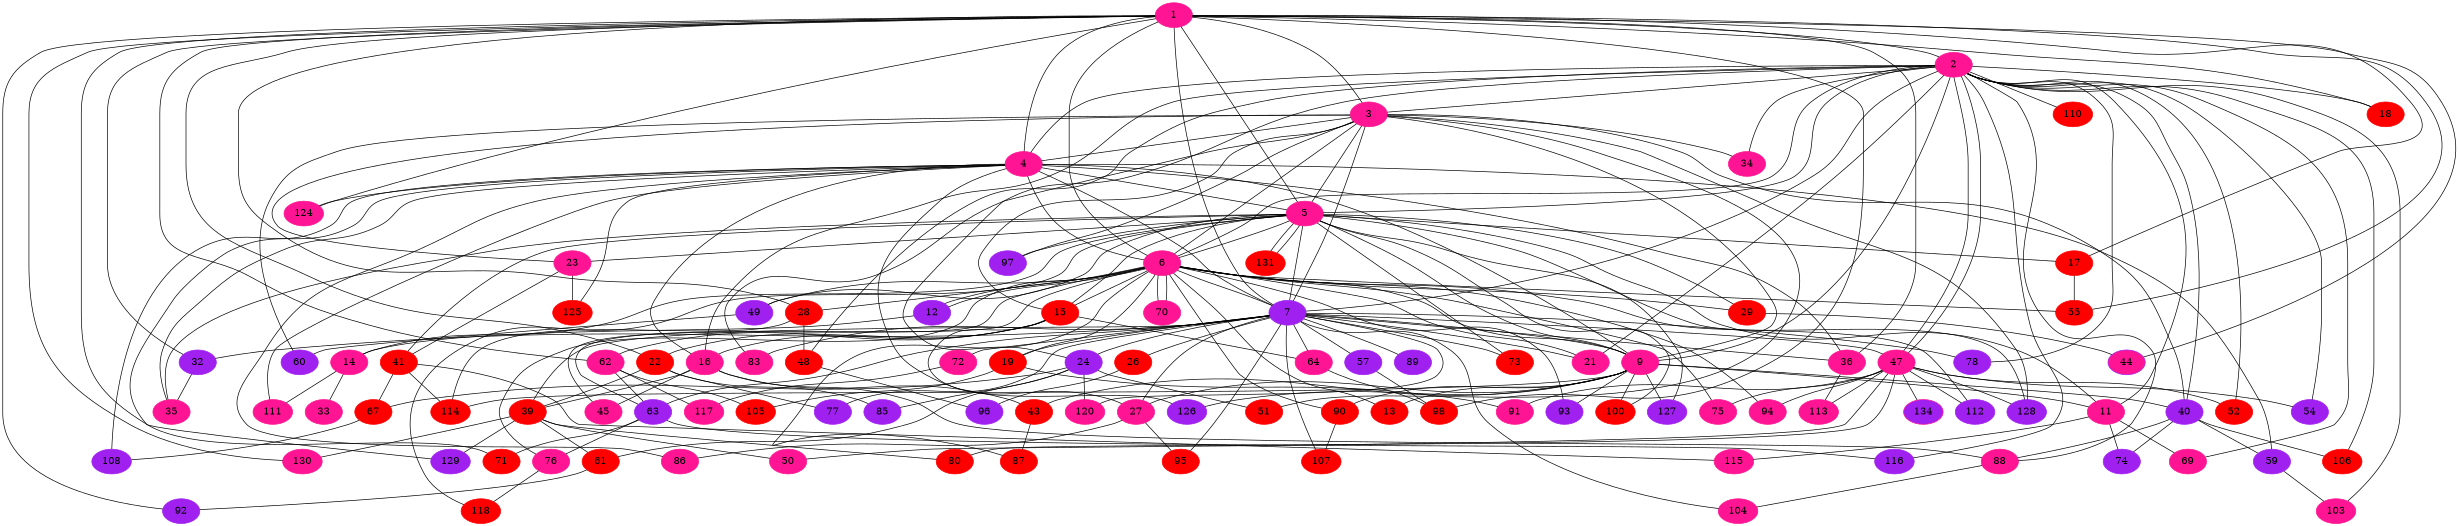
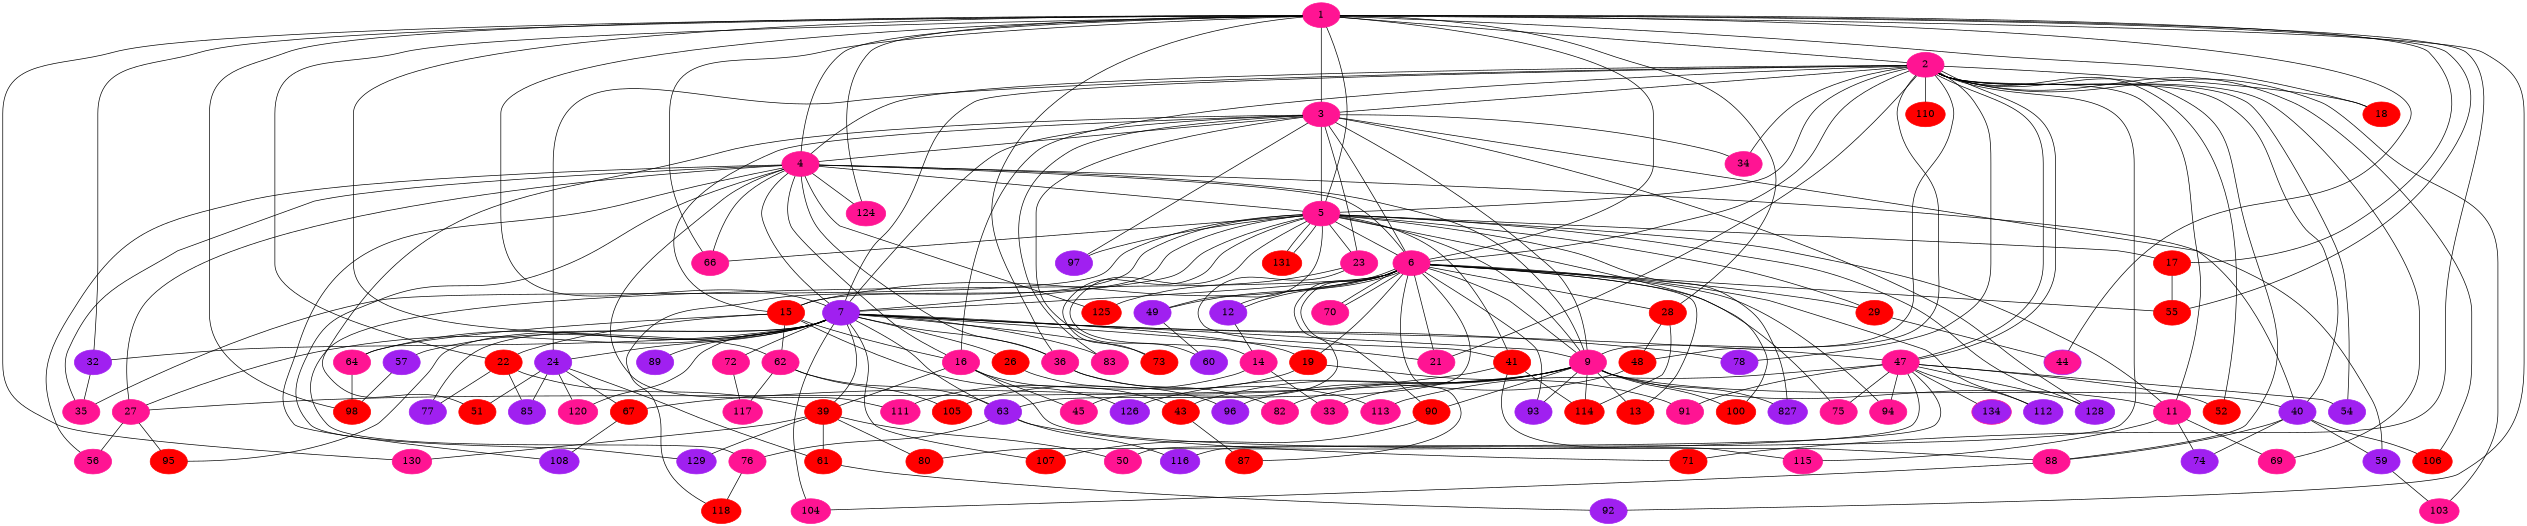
node "66": added
edge "9" -- "33": added
node "82": added
node "127": label "127" -> "827"
node "86": label "86" -> "56"
